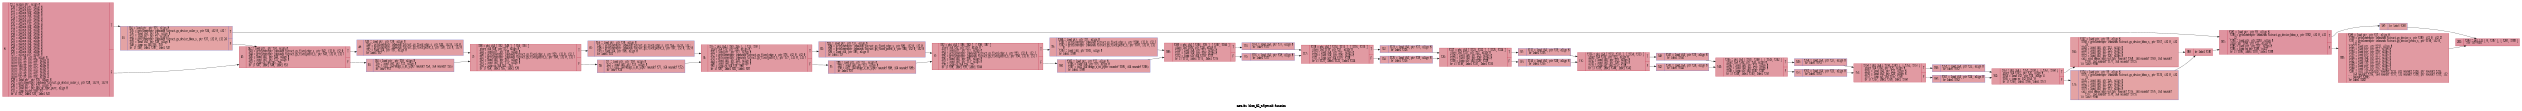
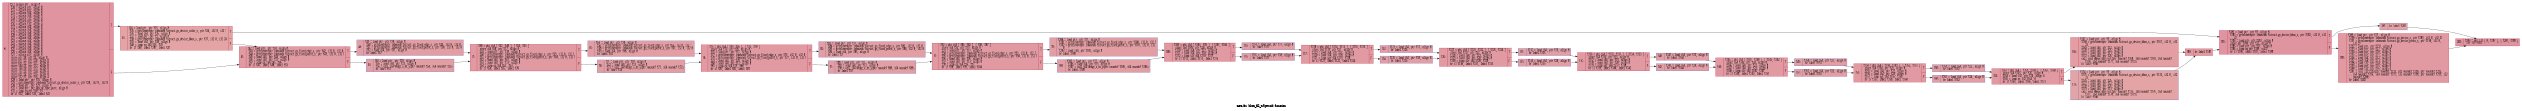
node "33:": color #3d50c3ff -> #b70d28ff
